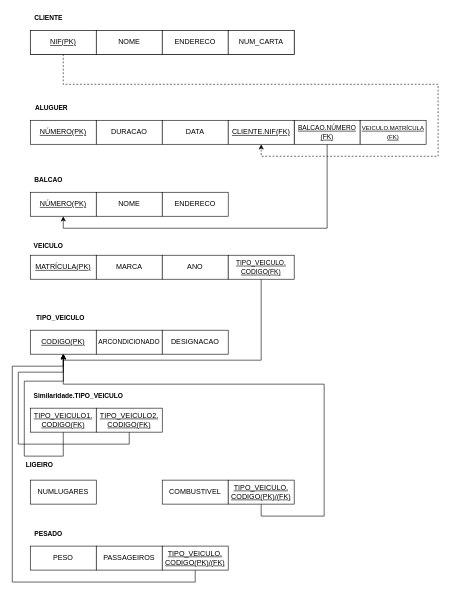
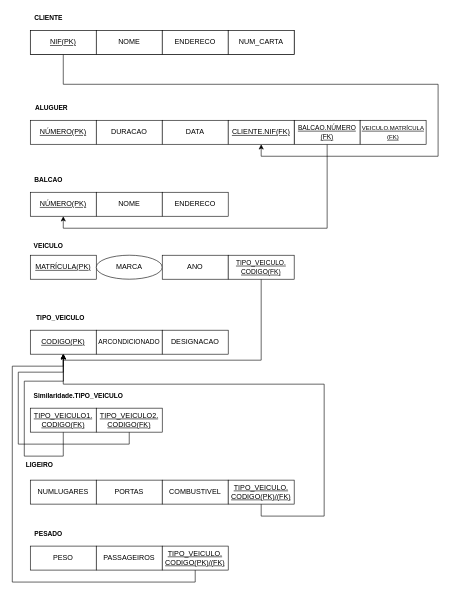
edge "NIF(PK)" -> "CLIENTE.NIF(FK)": style dashed -> solid
node "MARCA": shape rectangle -> ellipse
node "PORTAS": added
